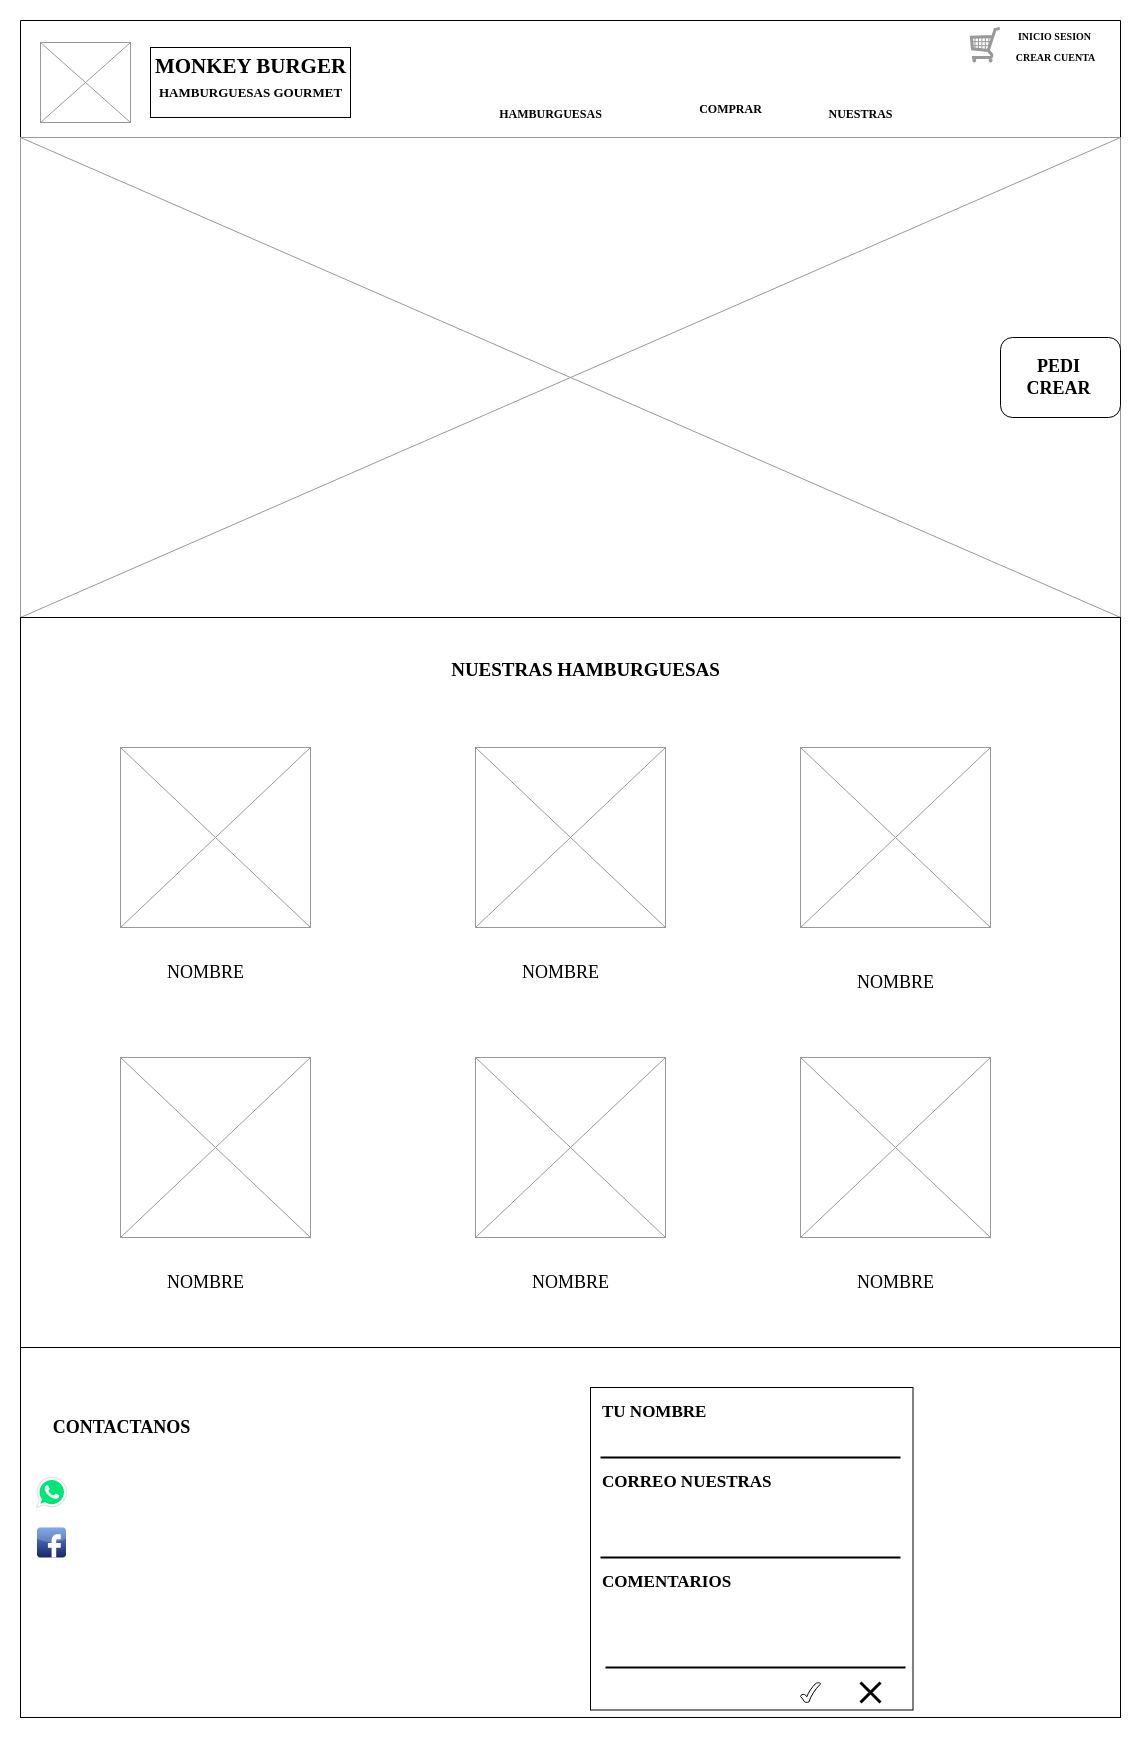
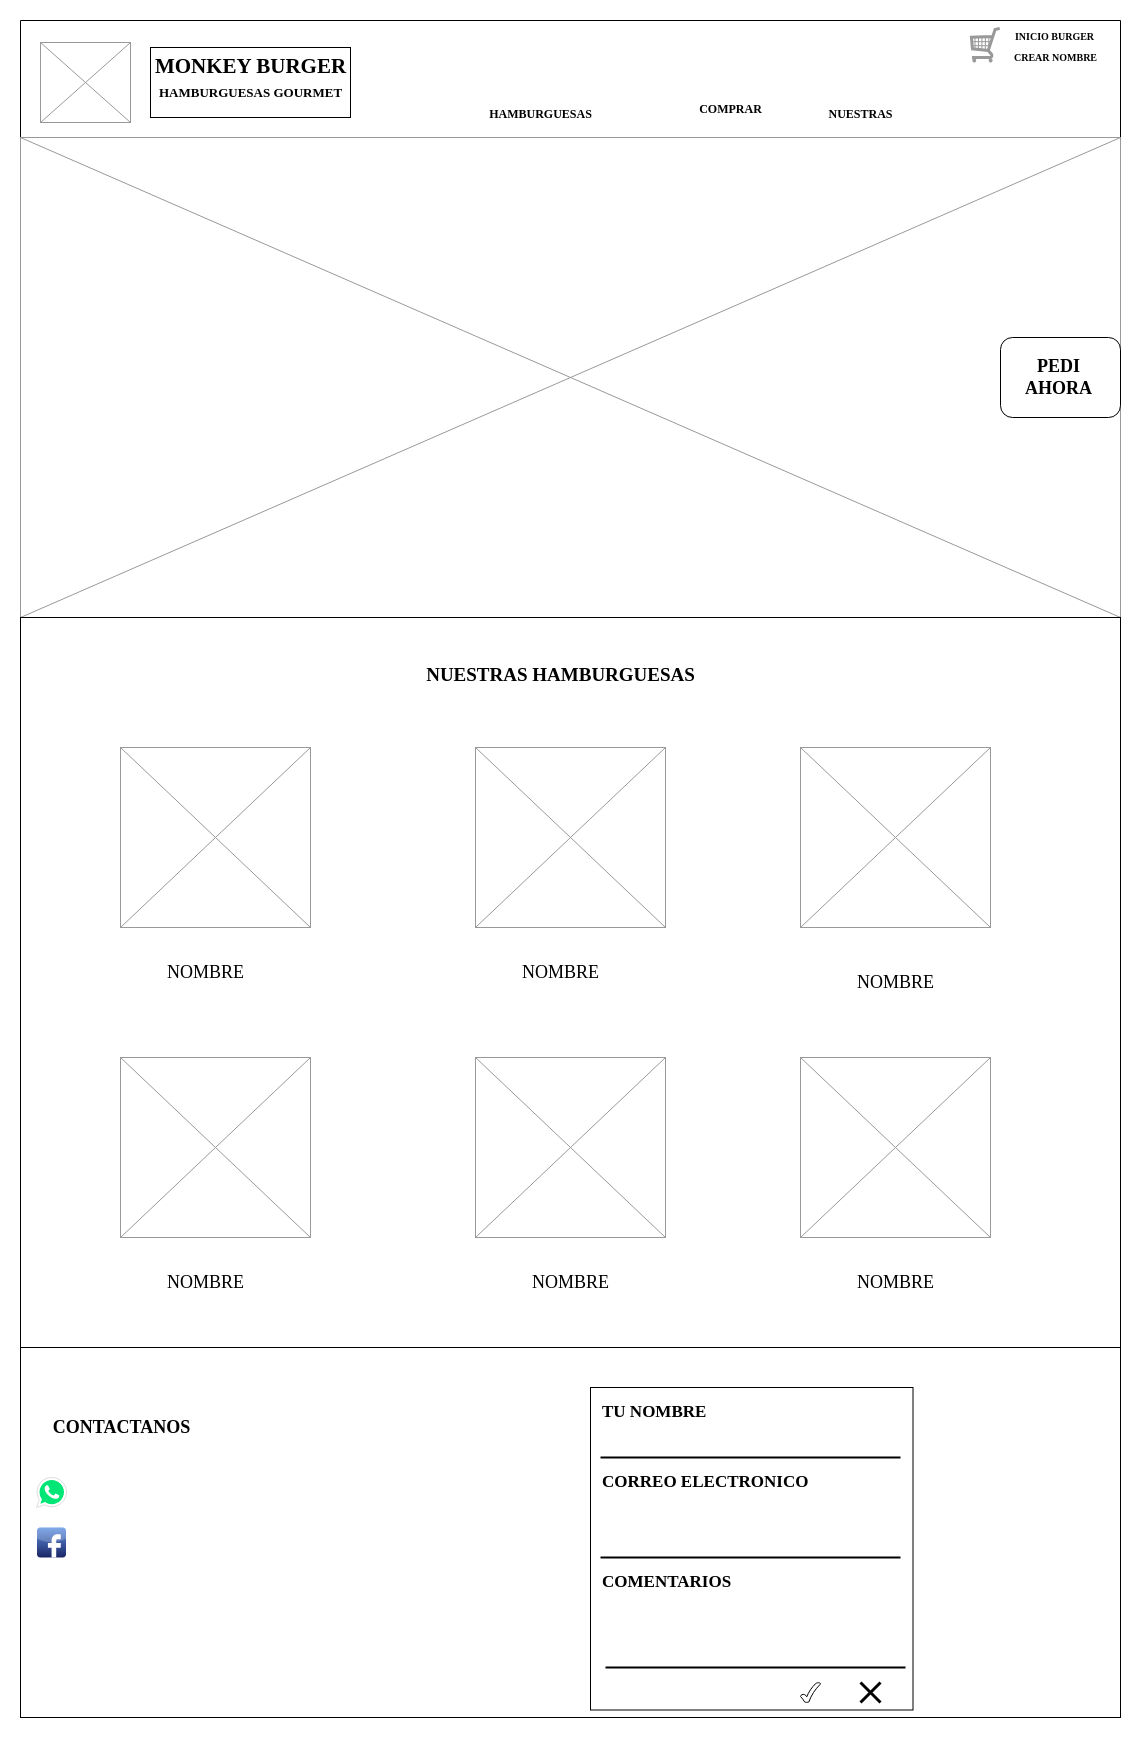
node "INICIO SESION": label "INICIO SESION" -> "INICIO BURGER"
node "CREAR CUENTA": label "CREAR CUENTA" -> "CREAR NOMBRE"
node "HAMBURGUESAS": moved (551, 114) -> (541, 114)
node "PEDI CREAR": label "PEDI CREAR" -> "PEDI AHORA"
node "NUESTRAS HAMBURGUESAS": moved (586, 668) -> (561, 673)
node "CORREO NUESTRAS": label "CORREO NUESTRAS" -> "CORREO ELECTRONICO"
